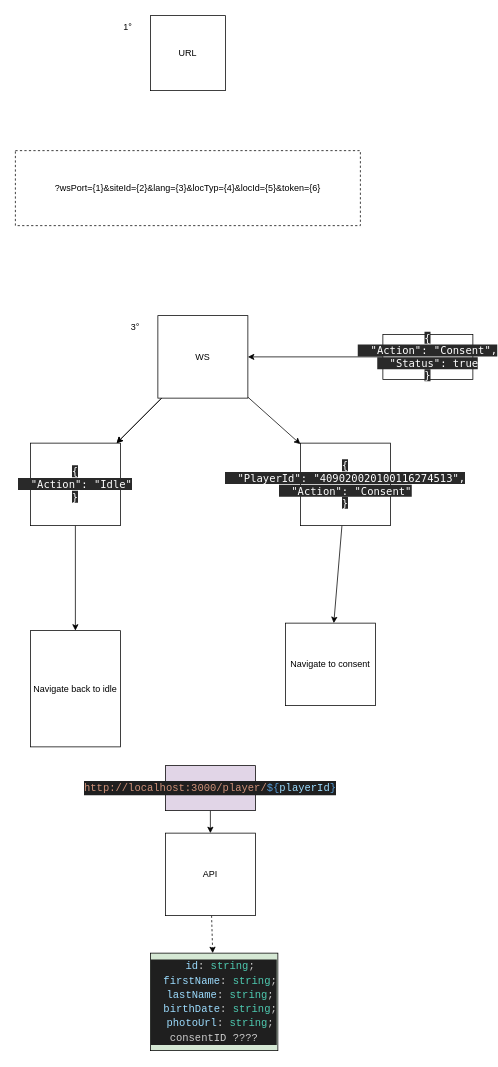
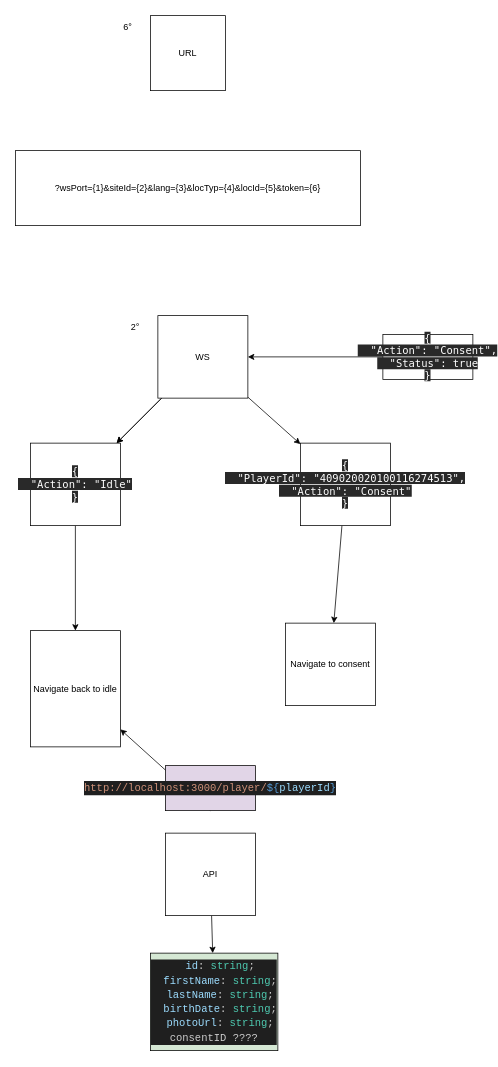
node "1°": label "1°" -> "6°"
node "?wsPort={1}&siteId={2}&lang={3}&locTyp={4}&locId={5}&token={6}": style dashed -> solid
node "3°": label "3°" -> "2°"
edge "http://localhost:3000/player/${playerId}" -> "API": now "http://localhost:3000/player/${playerId}" -> "Navigate back to idle"
edge "API" -> "id: string; firstName: string; lastName: string; birthDate: string; photoUrl: string; consentID ????": style dashed -> solid
